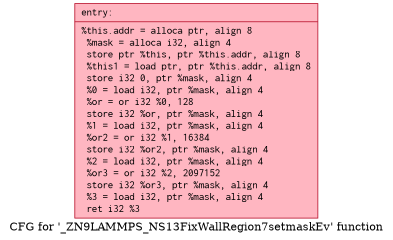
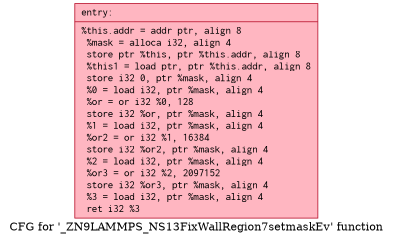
node "entry:": text "%this.addr = alloca ptr, align 8" -> "%this.addr = addr ptr, align 8"
